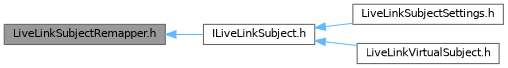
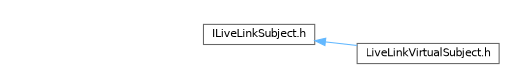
node "LiveLinkSubjectSettings.h": removed
node "LiveLinkSubjectRemapper.h": removed
